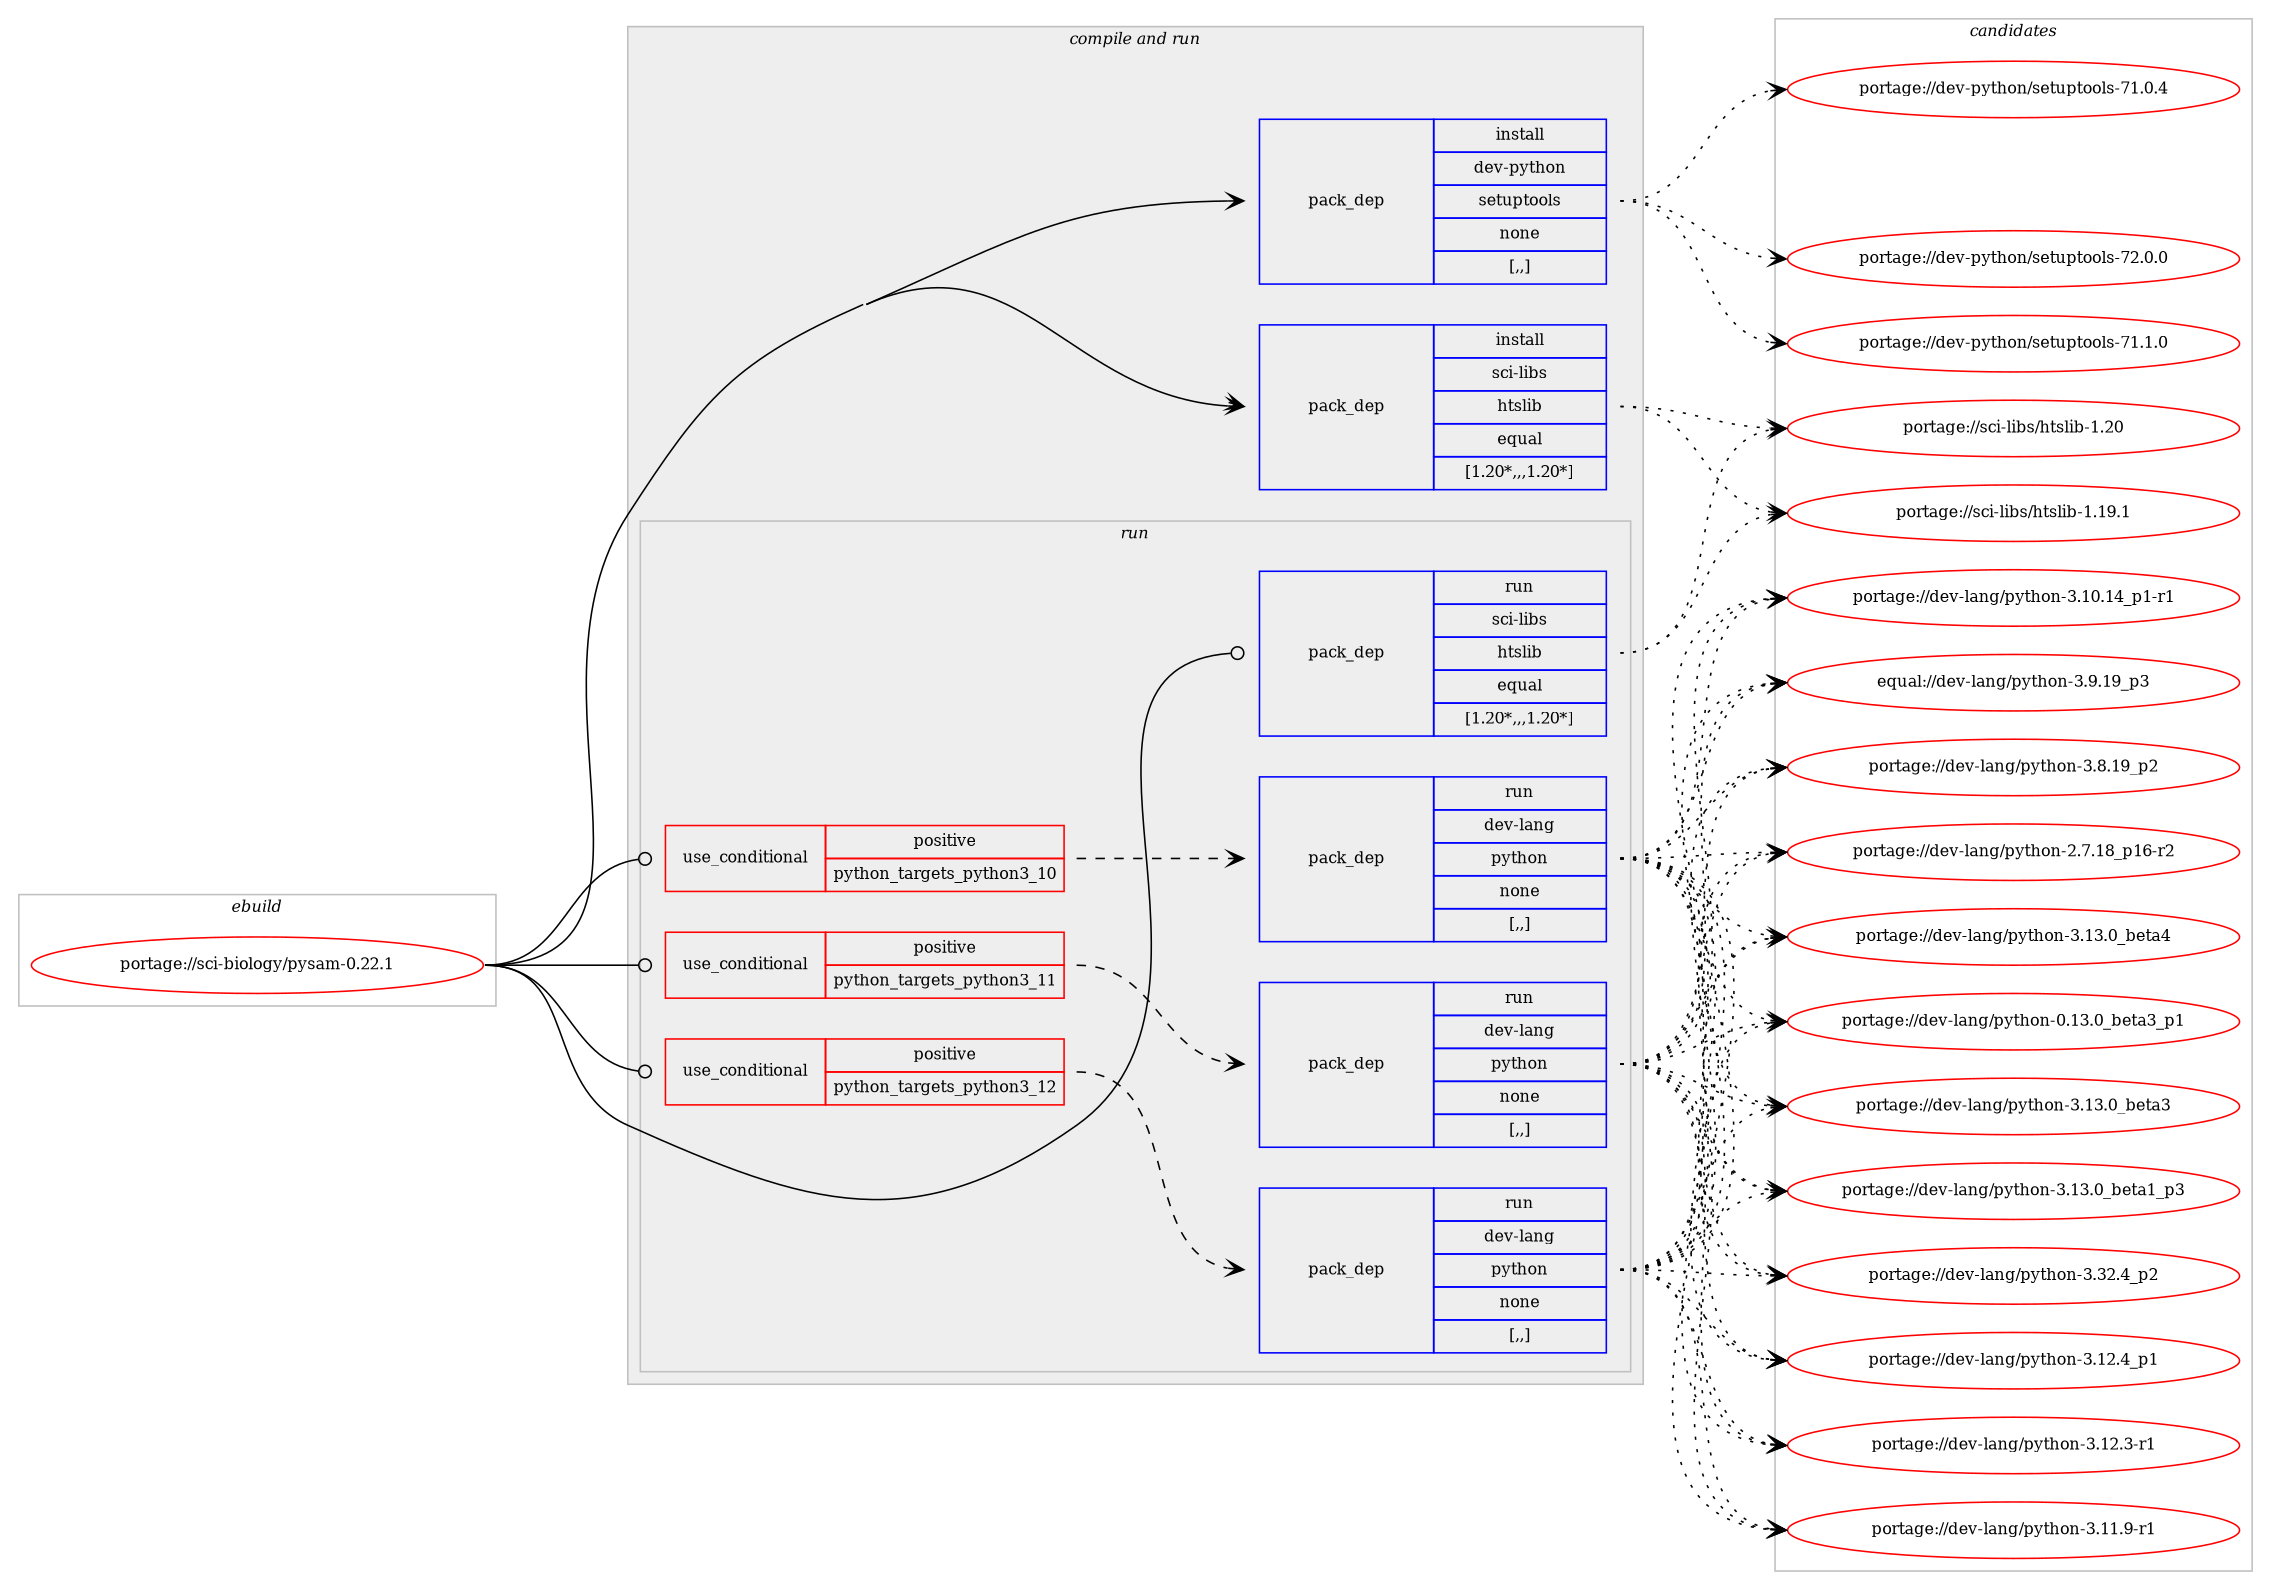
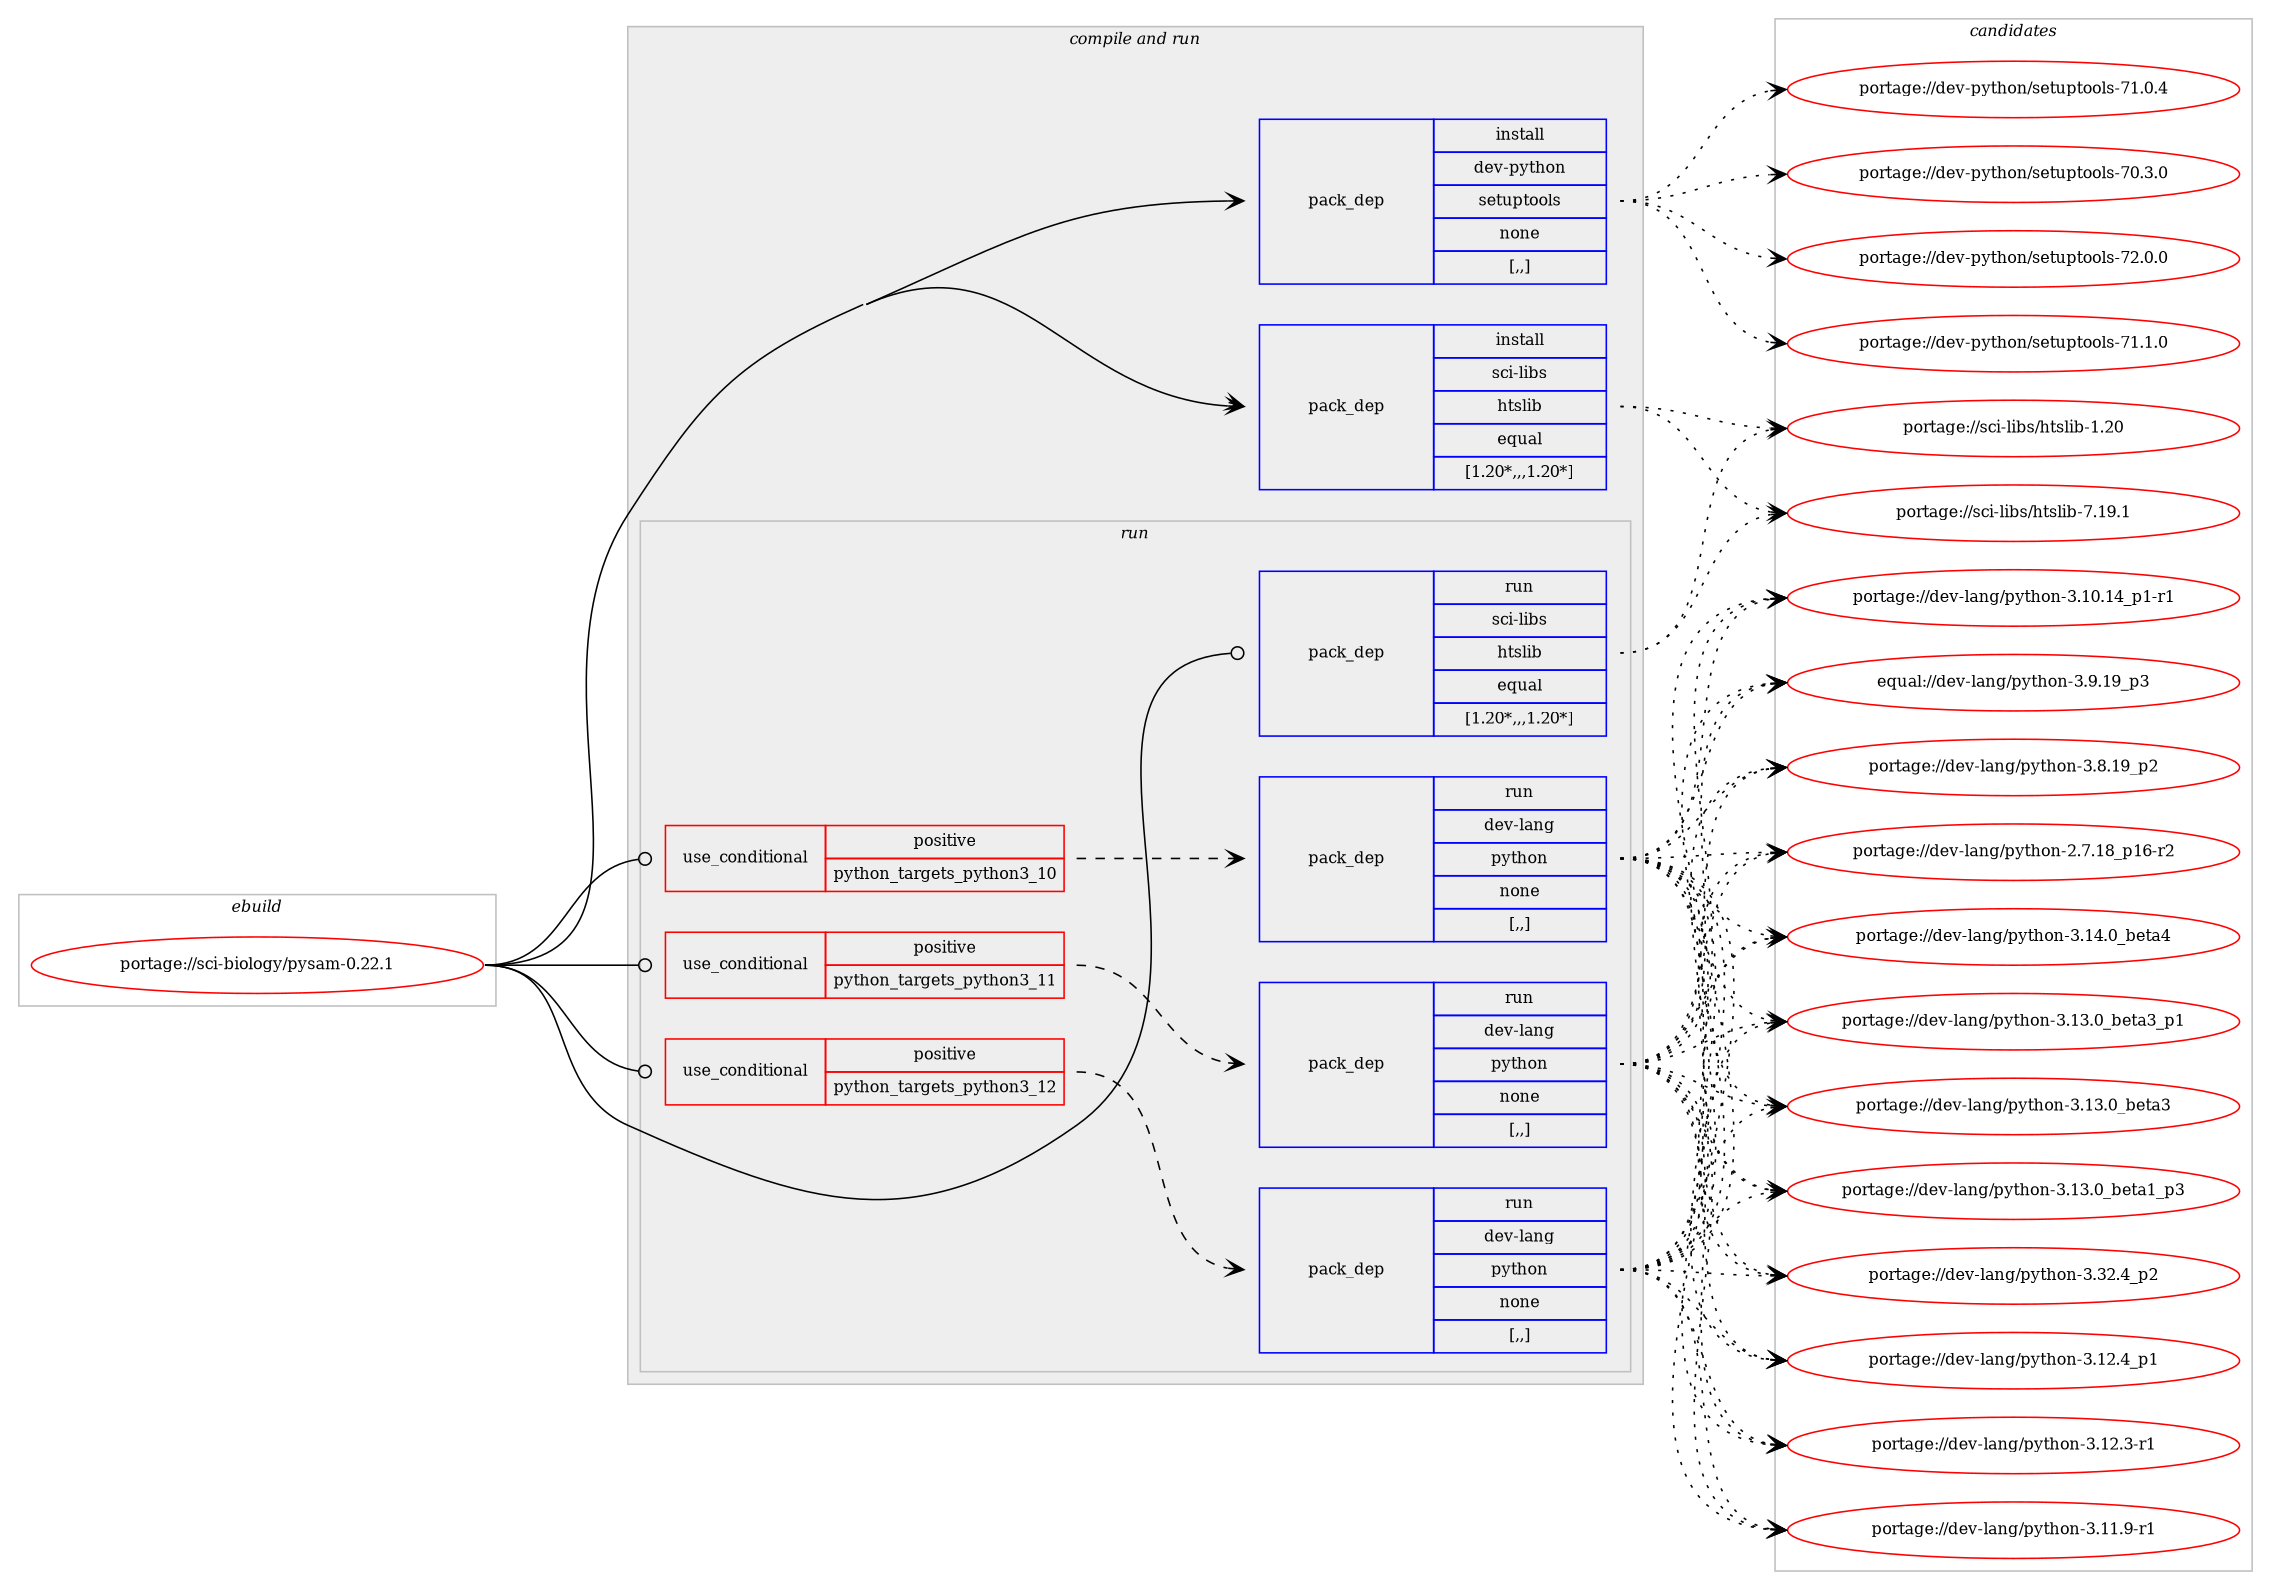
node "portage://dev-python/setuptools-70.3.0": added
node "portage://sci-libs/htslib-1.19.1": label "portage://sci-libs/htslib-1.19.1" -> "portage://sci-libs/htslib-7.19.1"
node "portage://dev-lang/python-3.13.0_beta4": label "portage://dev-lang/python-3.13.0_beta4" -> "portage://dev-lang/python-3.14.0_beta4"
node "portage://dev-lang/python-0.13.0_beta3_p1": label "portage://dev-lang/python-0.13.0_beta3_p1" -> "portage://dev-lang/python-3.13.0_beta3_p1"
